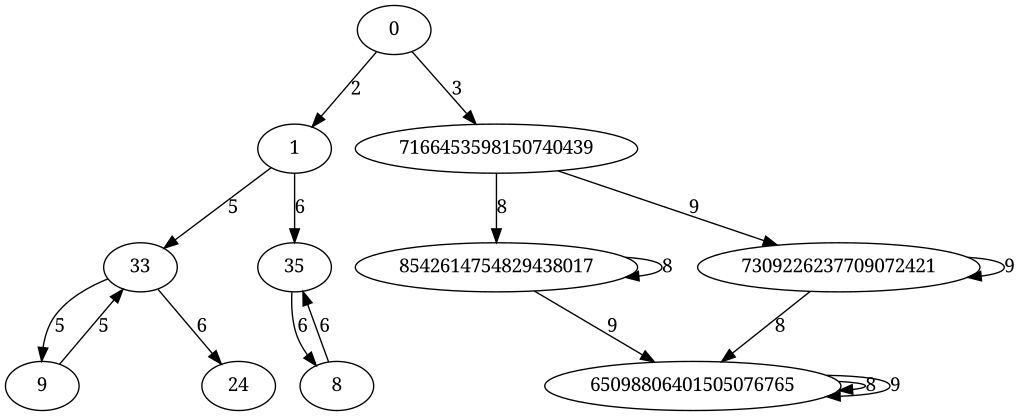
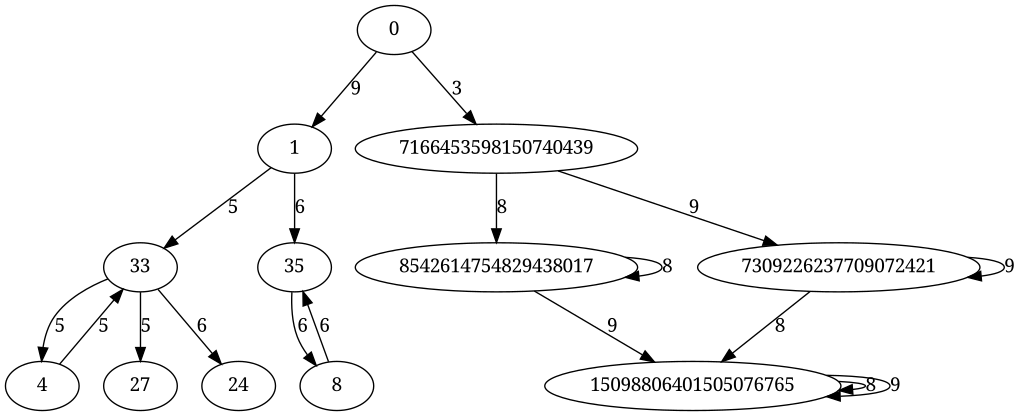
edge "0" -> "1": label "2" -> "9"
node "9": label "9" -> "4"
node "27": added
node "65098806401505076765": label "65098806401505076765" -> "15098806401505076765"
